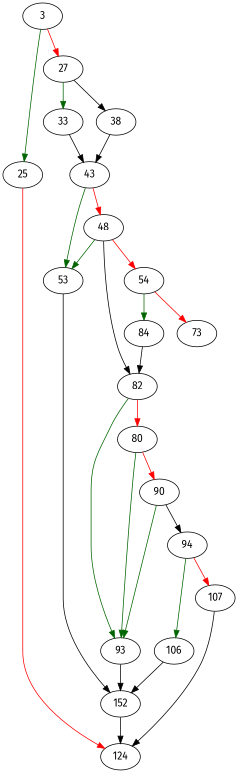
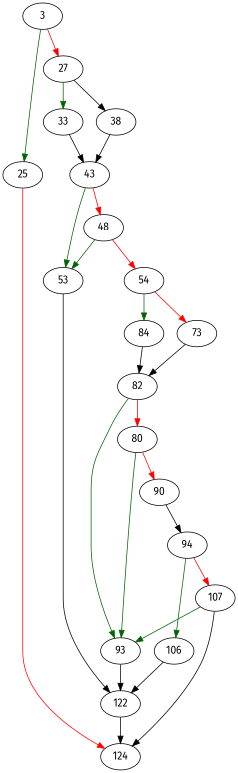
edge "48" -> "82": now "73" -> "82"
edge "90" -> "93": now "107" -> "93"
node "152": label "152" -> "122"
